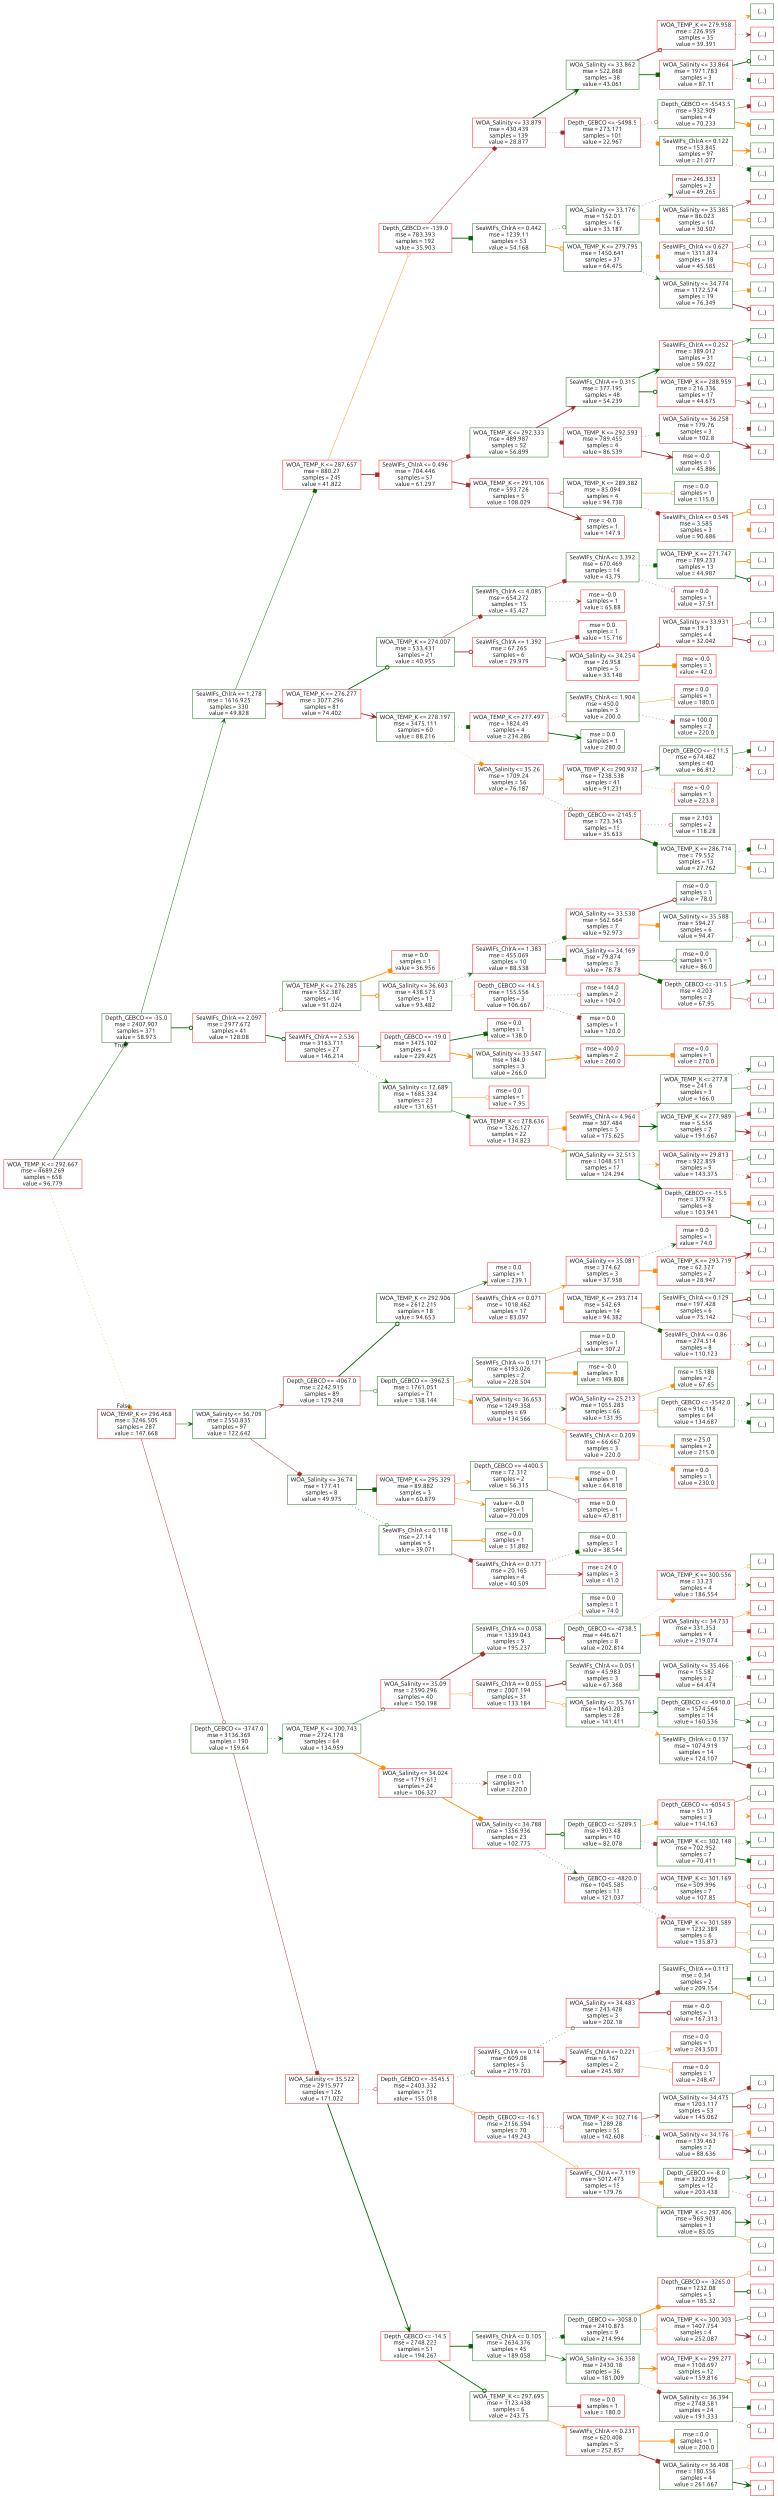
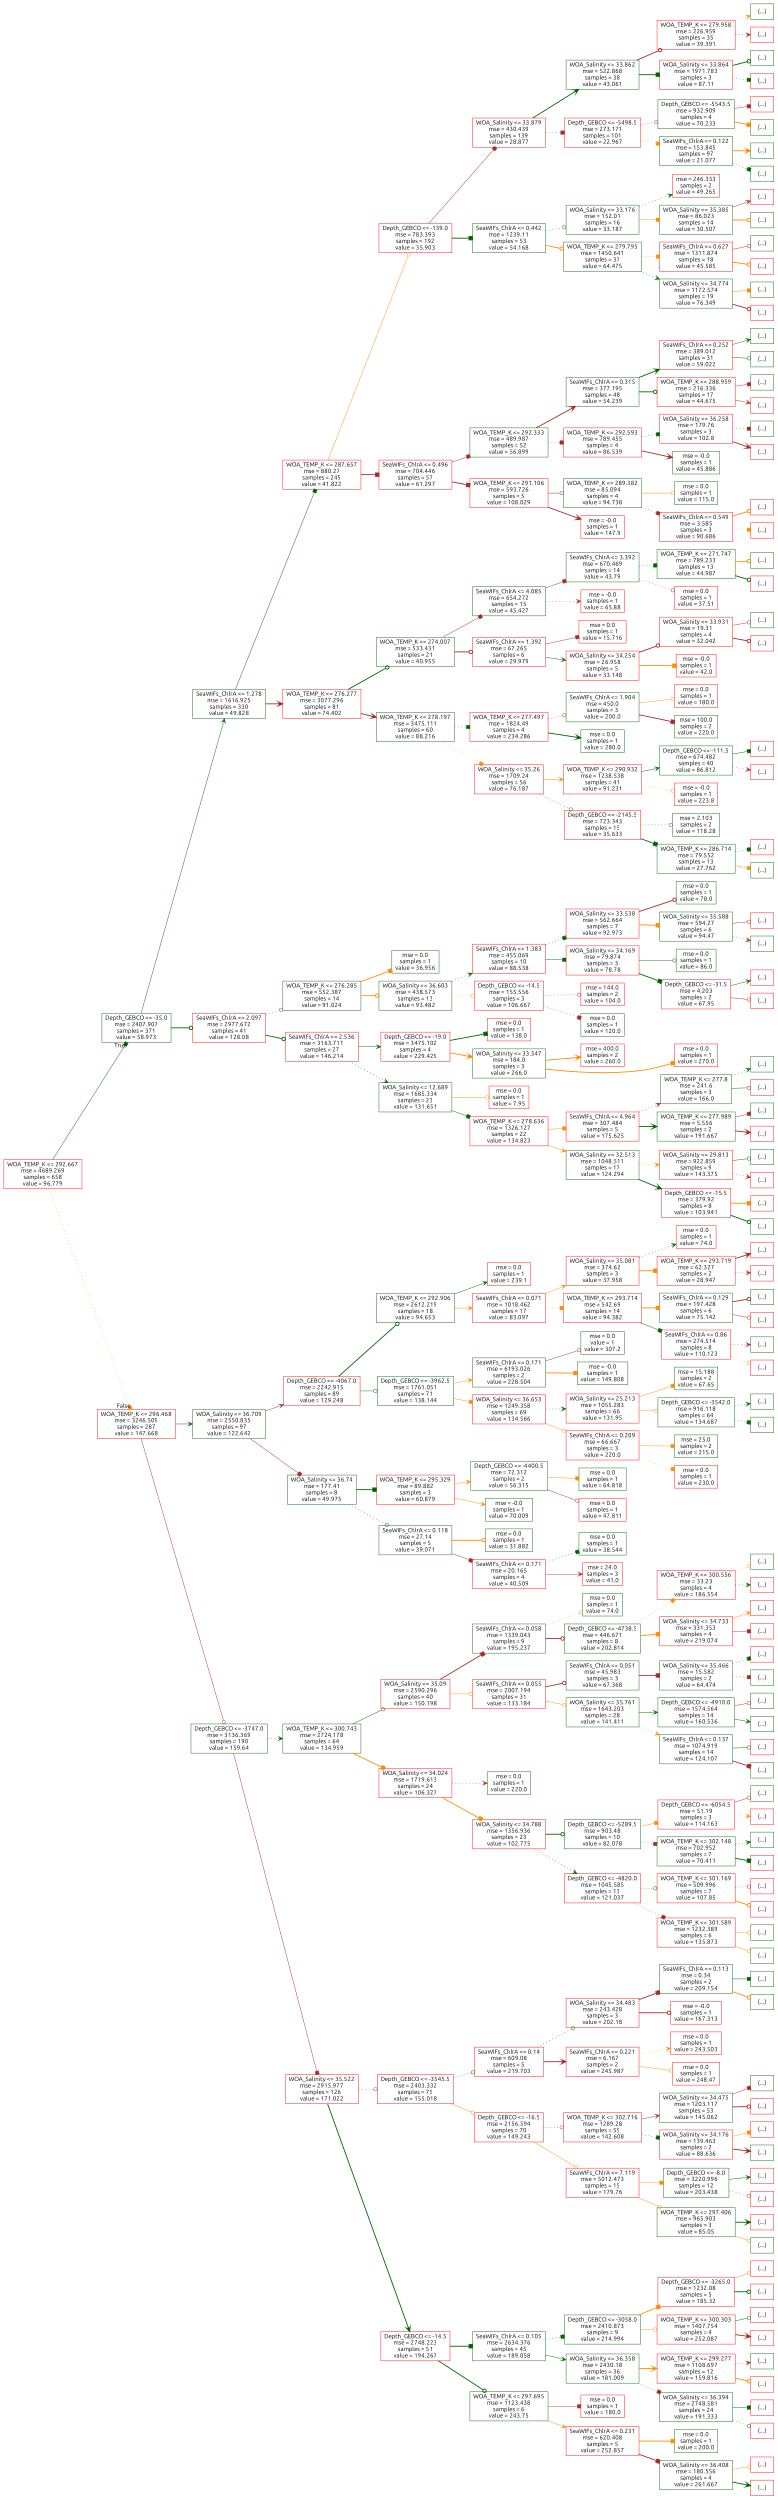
edge "SeaWIFs_ChlrA <= 1.904 mse = 450.0 samples = 3 value = 200.0" -> "mse = 100.0 samples = 2 value = 220.0": style dotted -> bold
node "mse = 0.0 samples = 1 value = 36.956": color red -> darkgreen
edge "mse = 400.0 samples = 2 value = 260.0" -> "mse = 0.0 samples = 1 value = 270.0": now "WOA_Salinity <= 33.547 mse = 184.0 samples = 3 value = 266.0" -> "mse = 0.0 samples = 1 value = 270.0"
node "mse = 0.0 samples = 1 value = 307.2": label "mse = 0.0 samples = 1 value = 307.2" -> "mse = 0.0 value = 1 value = 307.2"
node "value = -0.0 samples = 1 value = 70.009": label "value = -0.0 samples = 1 value = 70.009" -> "mse = -0.0 samples = 1 value = 70.009"
